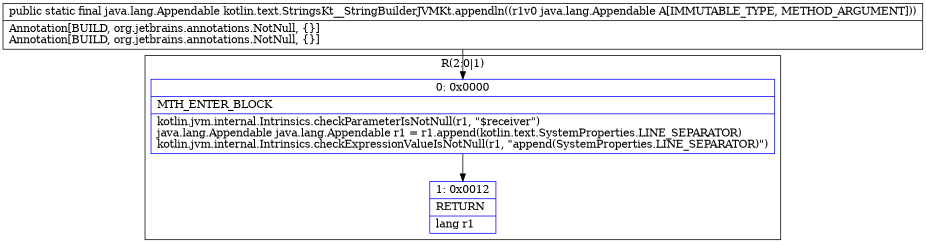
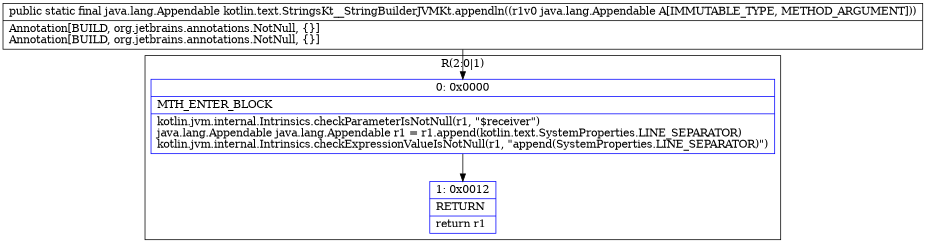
node "1: 0x0012": text "lang r1" -> "return r1"
